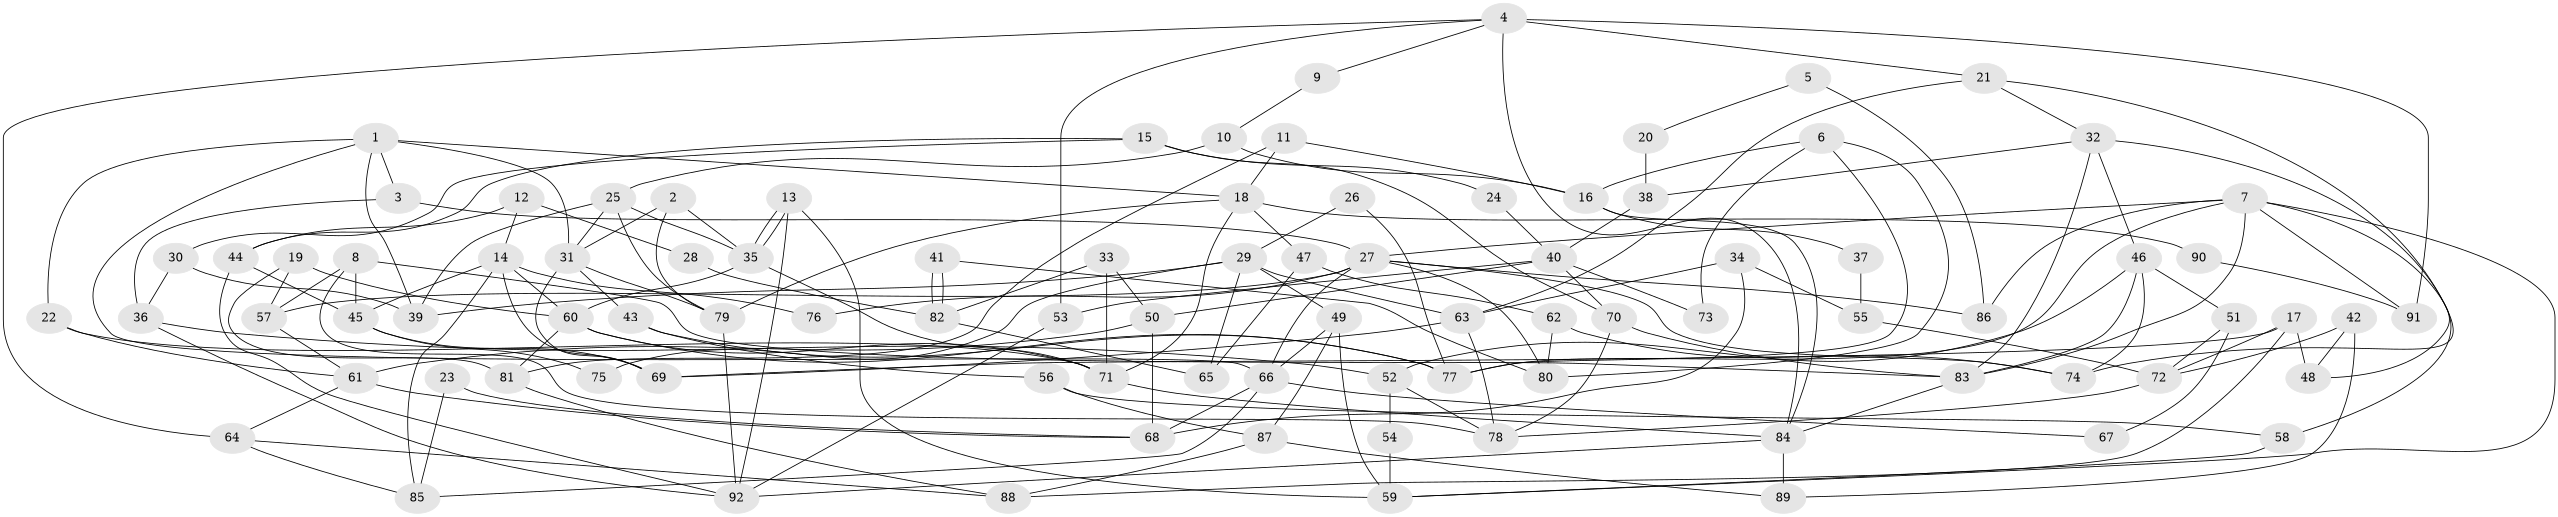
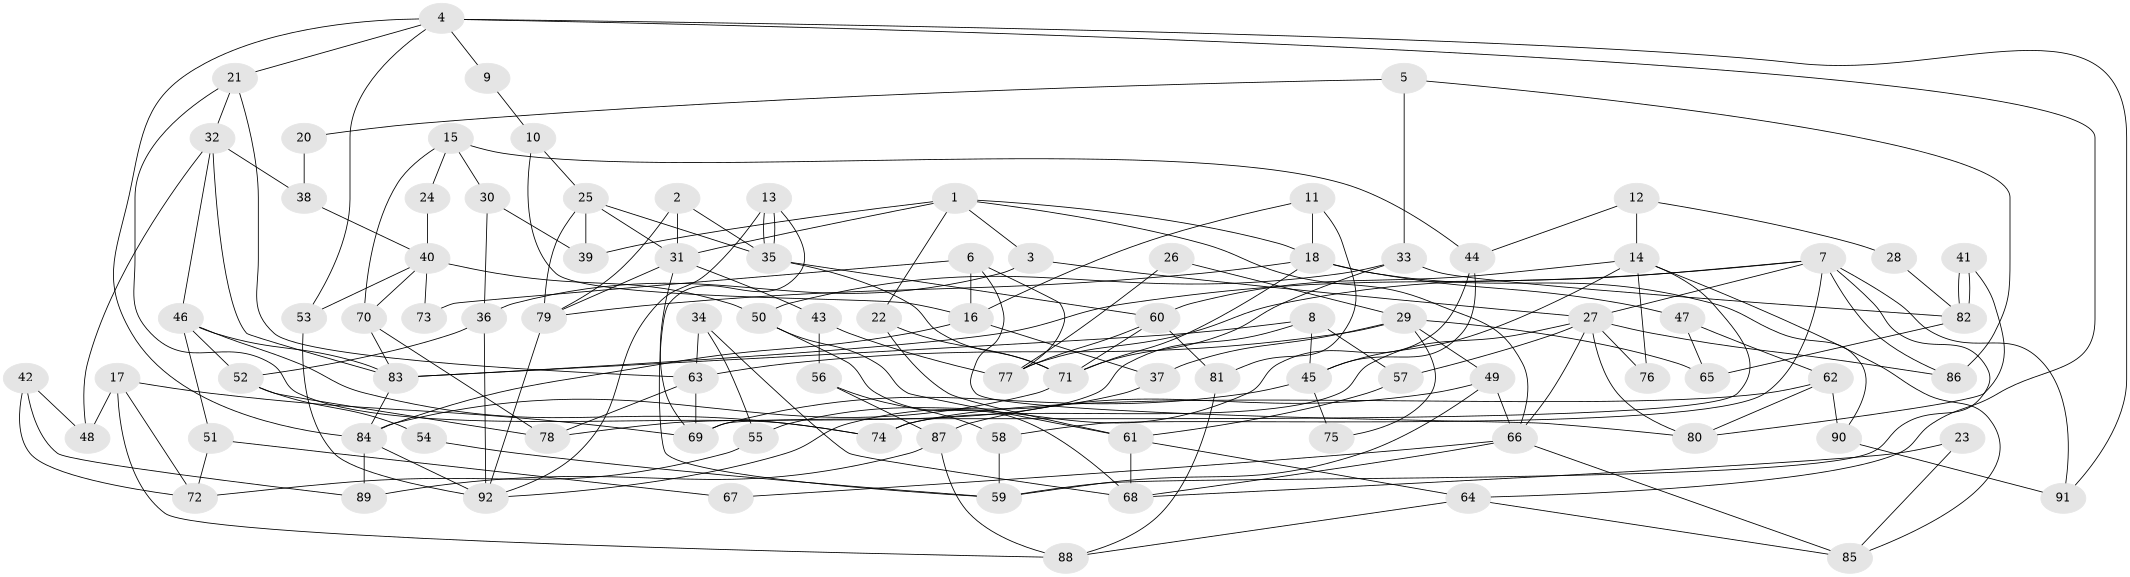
edge "5" -- "33": added
node "19": removed
edge "29" -- "39": now "29" -- "37"
edge "62" -- "90": added
edge "72" -- "78": removed
